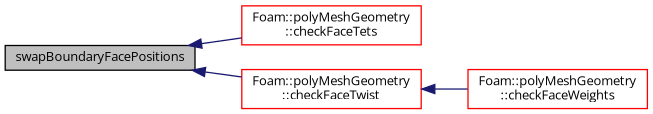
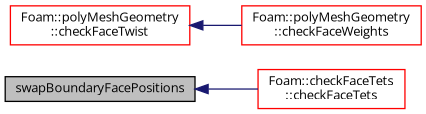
node "Foam::polyMeshGeometry ::checkFaceTets": label "Foam::polyMeshGeometry ::checkFaceTets" -> "Foam::checkFaceTets ::checkFaceTets"
edge "Foam::polyMeshGeometry ::checkFaceTwist" -> "swapBoundaryFacePositions": removed
